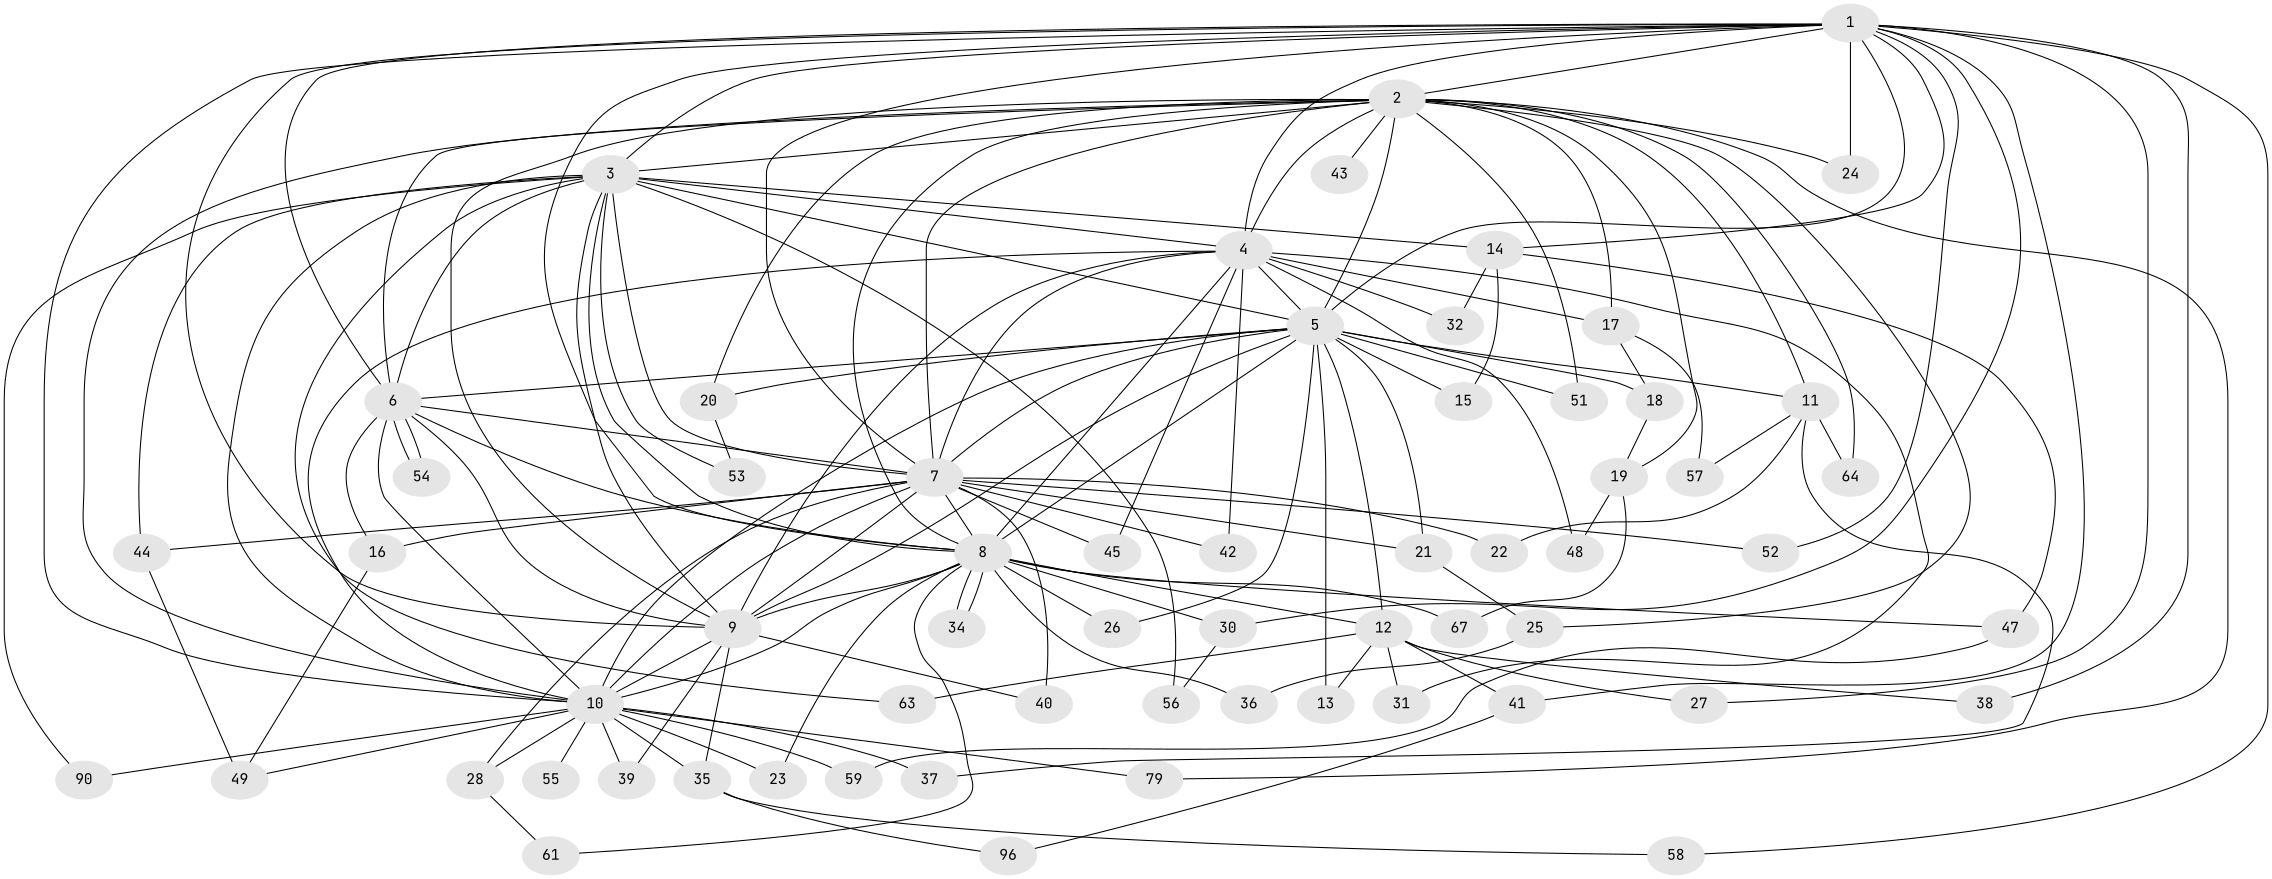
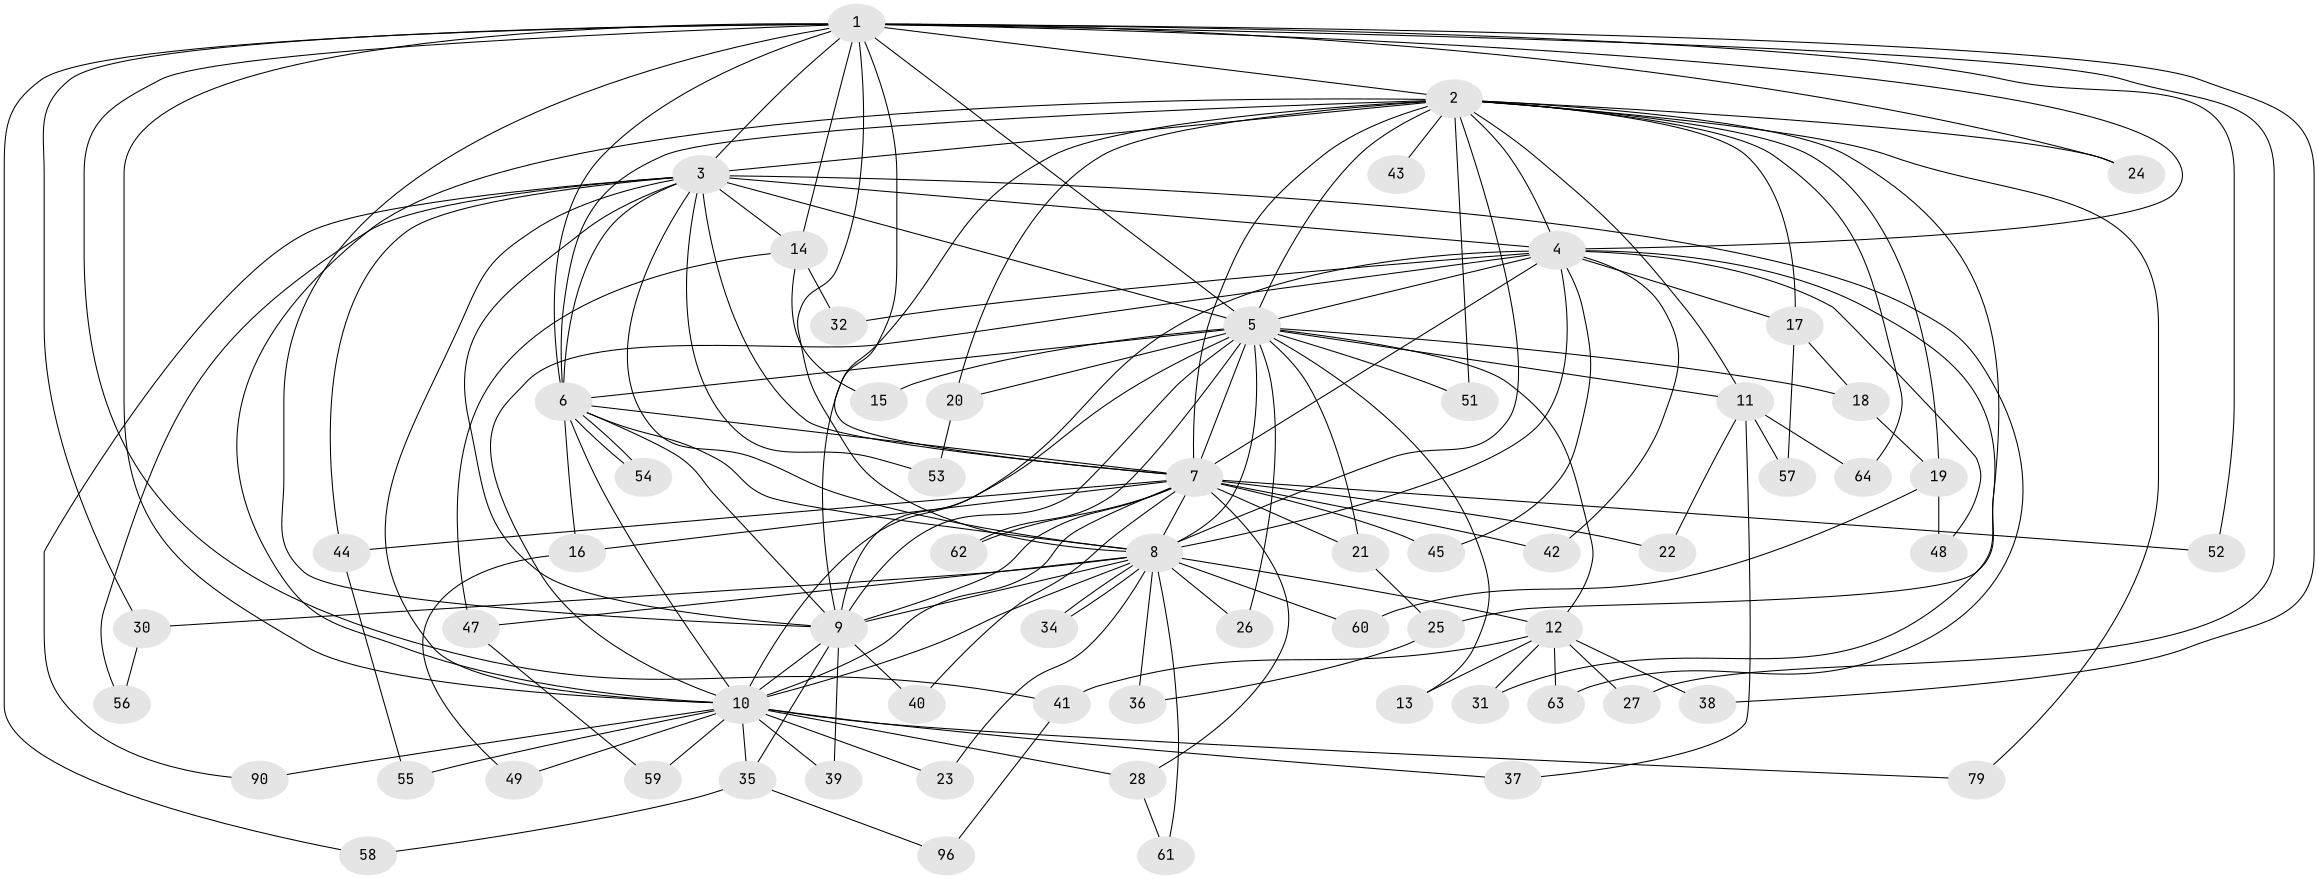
node "62": added
node "67": label "67" -> "60"
edge "44" -- "49": now "44" -- "55"
